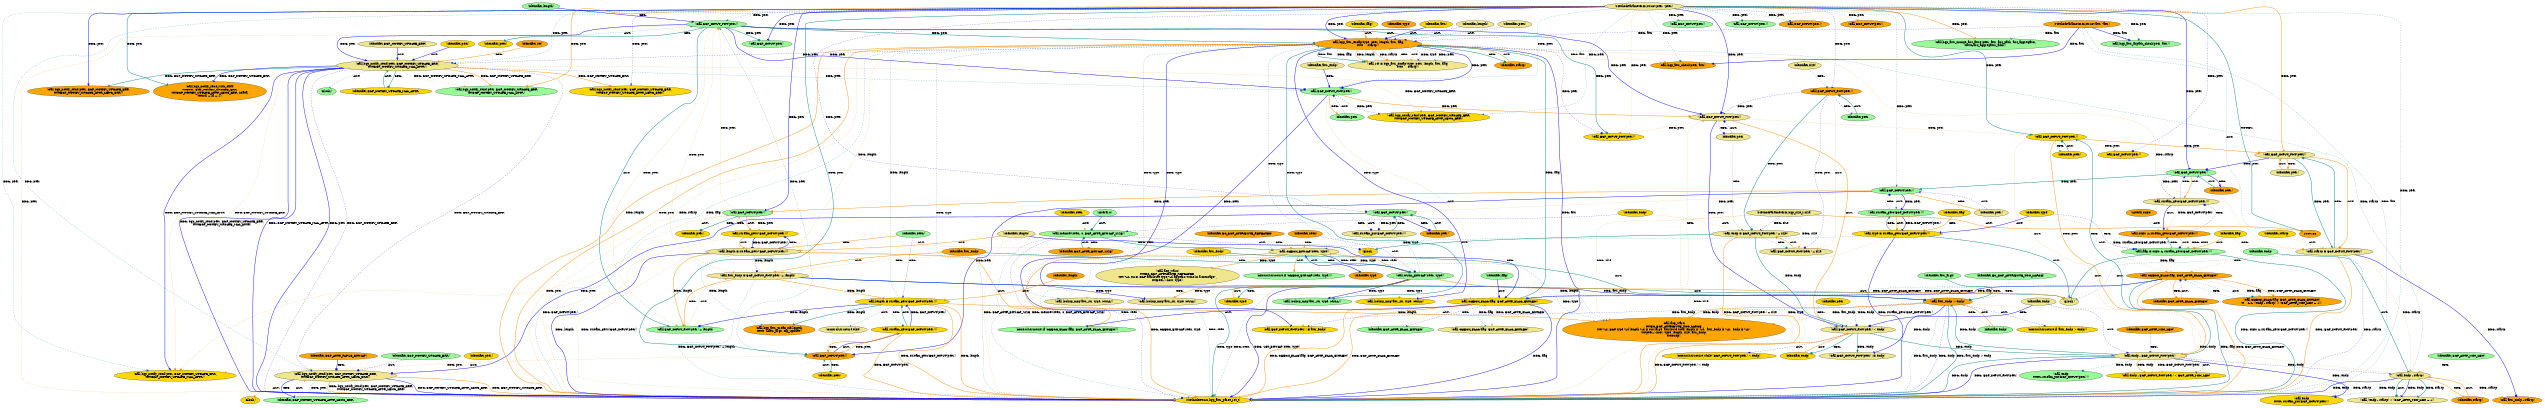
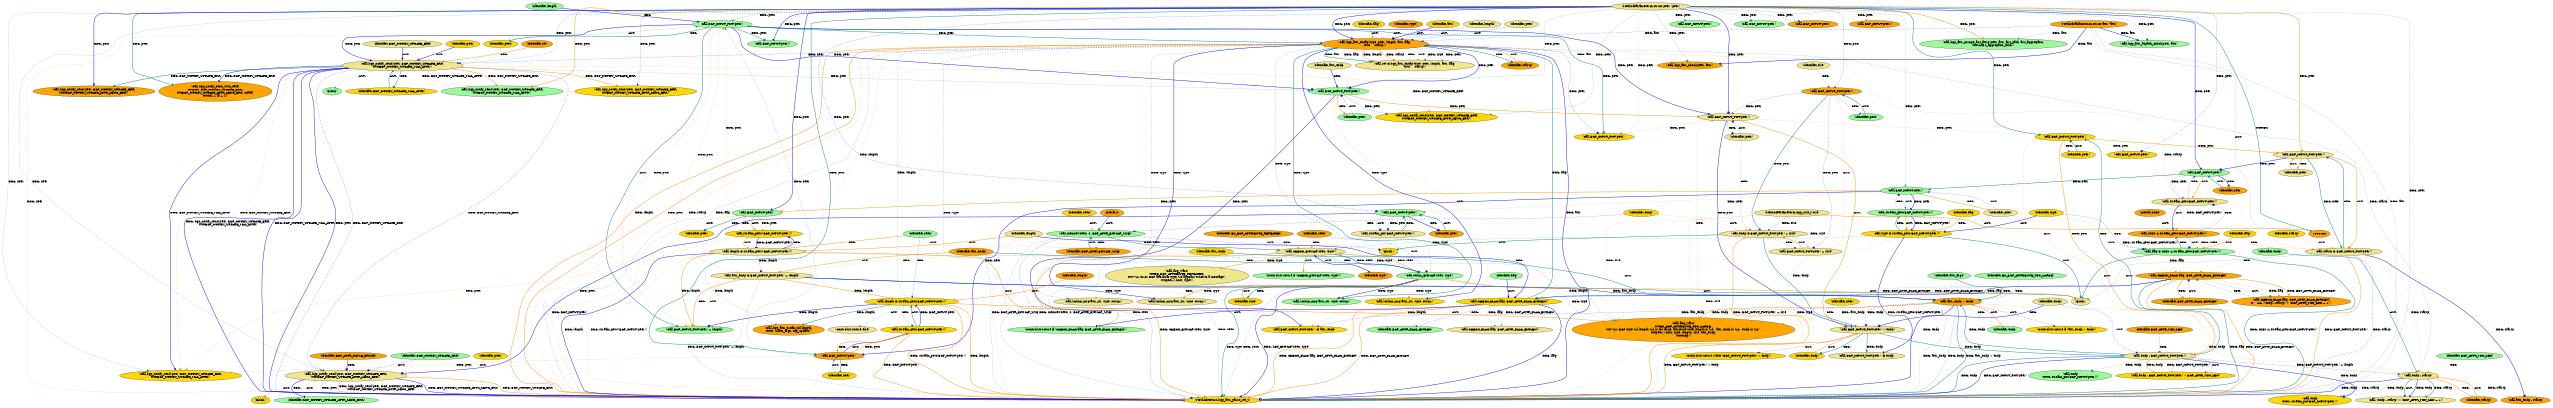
node "(Literal,0)": fillcolor palegreen -> orange
node "(Identifier,BGP_ATTR_PARSE_BITMAP)": label "(Identifier,BGP_ATTR_PARSE_BITMAP)" -> "(Identifier,BGP_ATTR_PARSE_ERROR)"
edge "(Call,endp - BGP_INPUT_PNT(peer))" -> "(Call,endp - startp)": label "DDG: endp" -> "DDG: BGP_INPUT_PNT(peer) + length"
